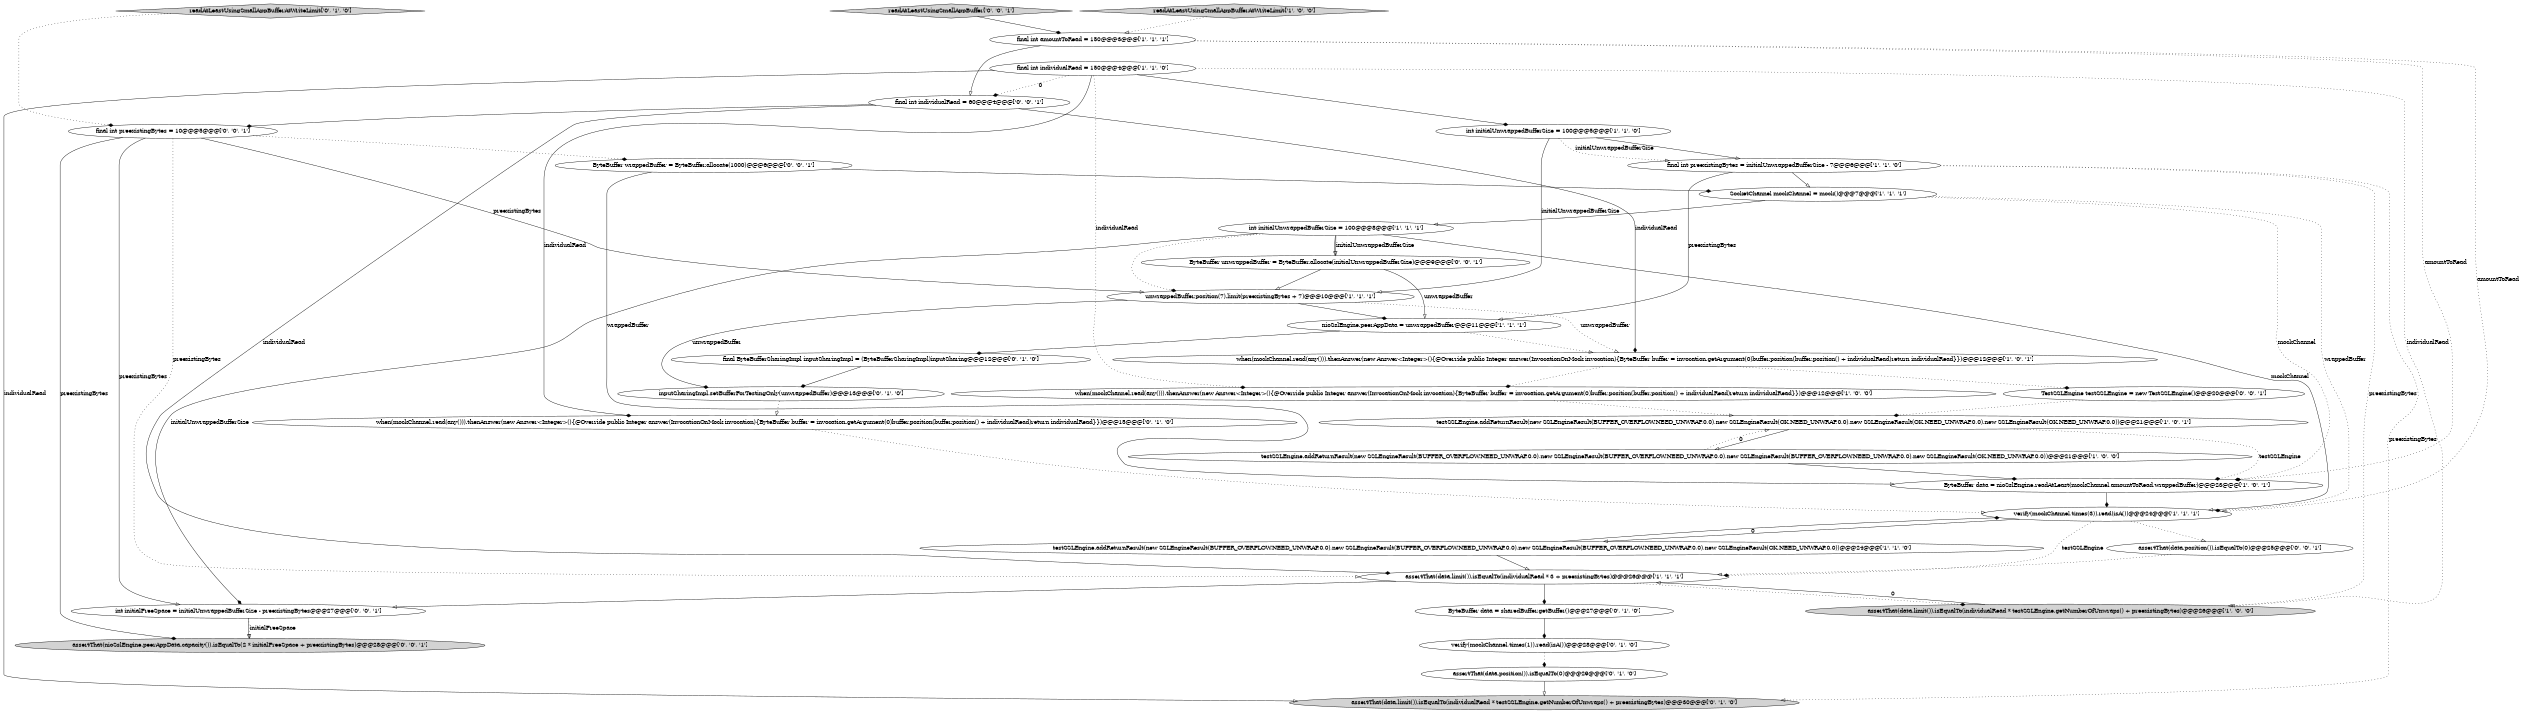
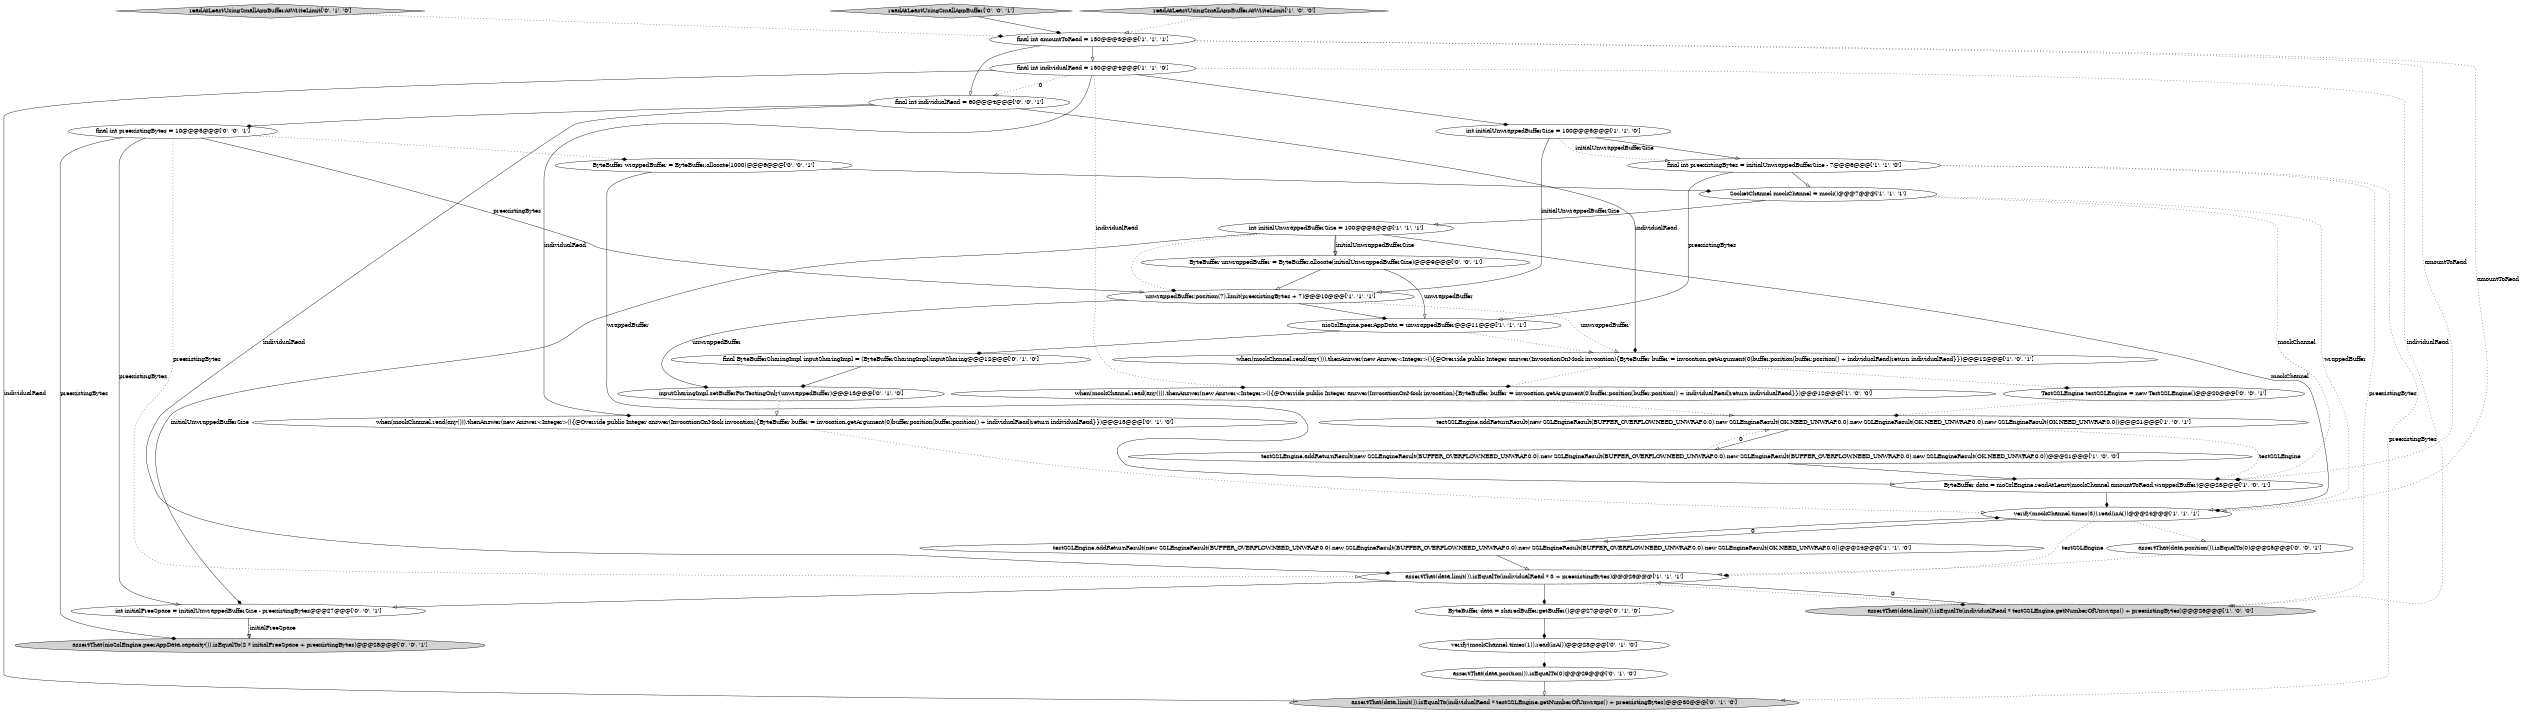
edge "readAtLeastUsingSmallAppBufferAtWriteLimit['0', '1', '0']" -> "final int preexistingBytes = 10@@@5@@@['0', '0', '1']": now "readAtLeastUsingSmallAppBufferAtWriteLimit['0', '1', '0']" -> "final int amountToRead = 150@@@3@@@['1', '1', '1']"
edge "final int amountToRead = 150@@@3@@@['1', '1', '1']" -> "final int individualRead = 150@@@4@@@['1', '1', '0']": added
edge "final int individualRead = 150@@@4@@@['1', '1', '0']" -> "final int individualRead = 60@@@4@@@['0', '0', '1']": arrowhead diamond -> onormal
